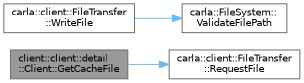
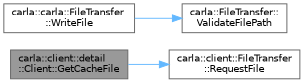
node "carla::client::FileTransfer ::WriteFile": label "carla::client::FileTransfer ::WriteFile" -> "carla::carla::FileTransfer ::WriteFile"
node "carla::FileSystem:: ValidateFilePath": label "carla::FileSystem:: ValidateFilePath" -> "carla::FileTransfer:: ValidateFilePath"
node "client::client::detail ::Client::GetCacheFile": label "client::client::detail ::Client::GetCacheFile" -> "carla::client::detail ::Client::GetCacheFile"
